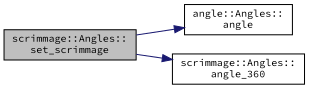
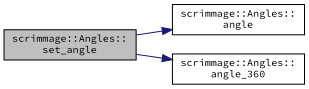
node "angle::Angles:: angle": label "angle::Angles:: angle" -> "scrimmage::Angles:: angle"
node "scrimmage::Angles:: set_scrimmage": label "scrimmage::Angles:: set_scrimmage" -> "scrimmage::Angles:: set_angle"
